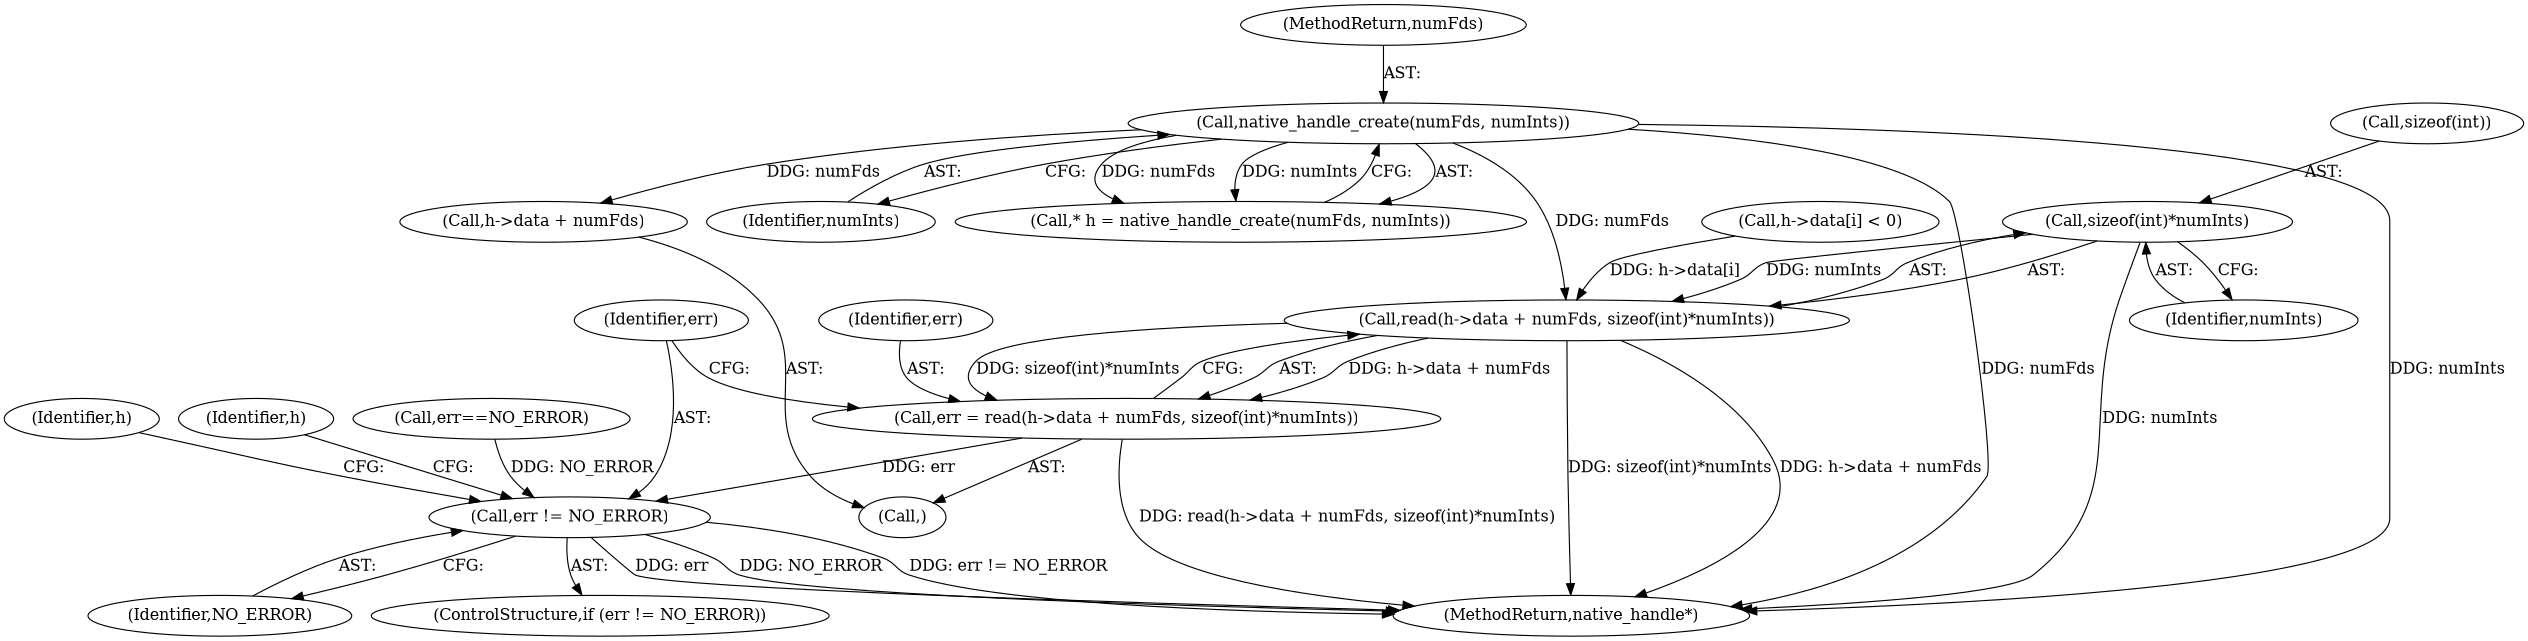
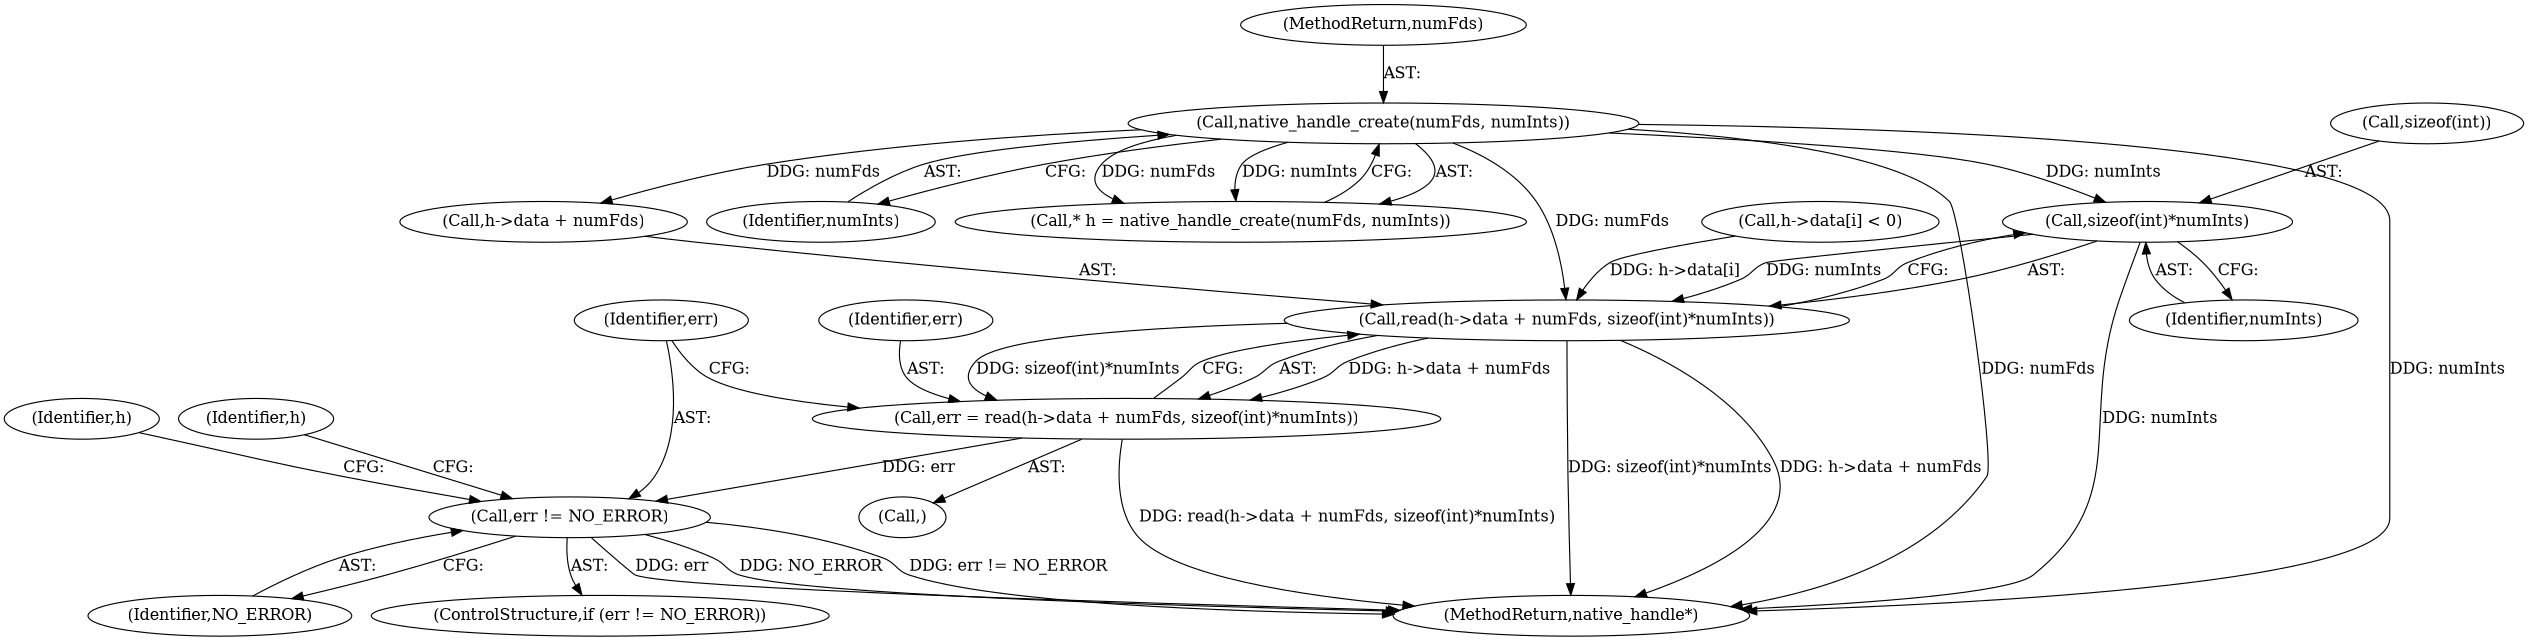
edge "(Call,native_handle_create(numFds, numInts))" -> "(Call,sizeof(int)*numInts)": added, label "DDG: numInts"
edge "(Call,read(h->data + numFds, sizeof(int)*numInts))" -> "(Call,sizeof(int)*numInts)": label "AST: " -> "CFG: "
edge "(Call,h->data + numFds)" -> "(Call,)": now "(Call,h->data + numFds)" -> "(Call,read(h->data + numFds, sizeof(int)*numInts))"
node "(Call,err==NO_ERROR)": removed
